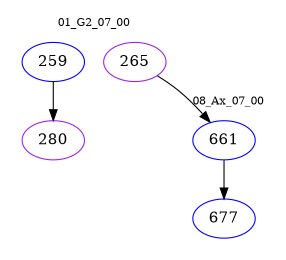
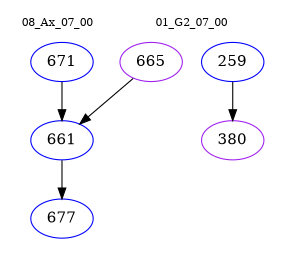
node "671": added
node "265": label "265" -> "665"
node "280": label "280" -> "380"
